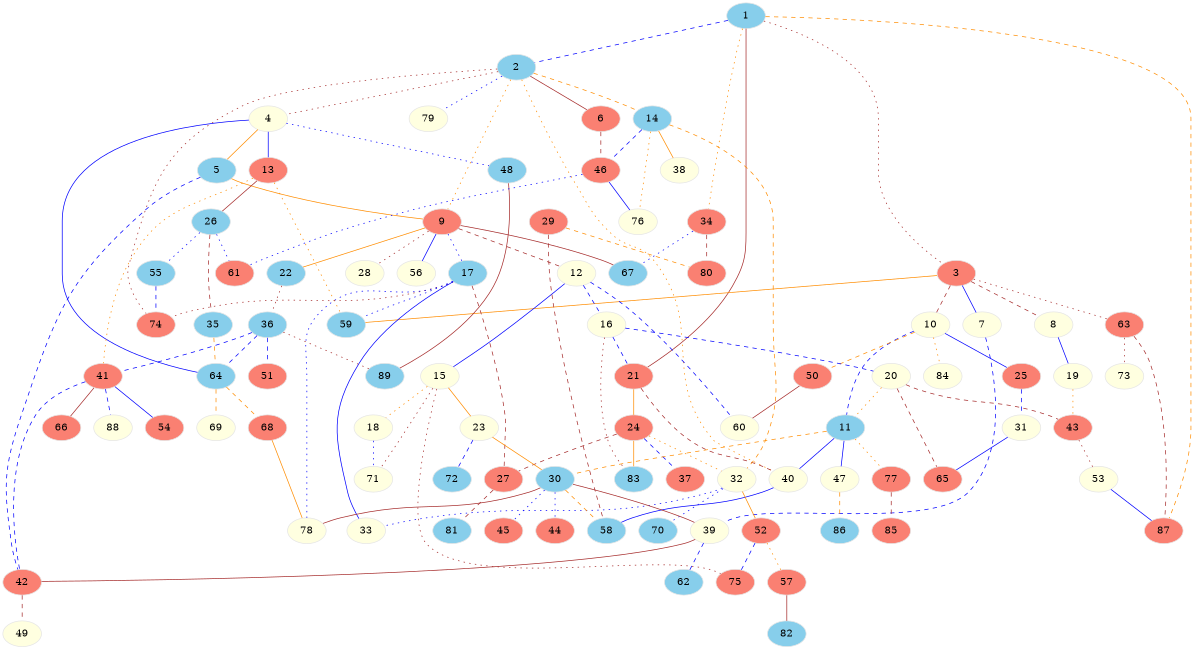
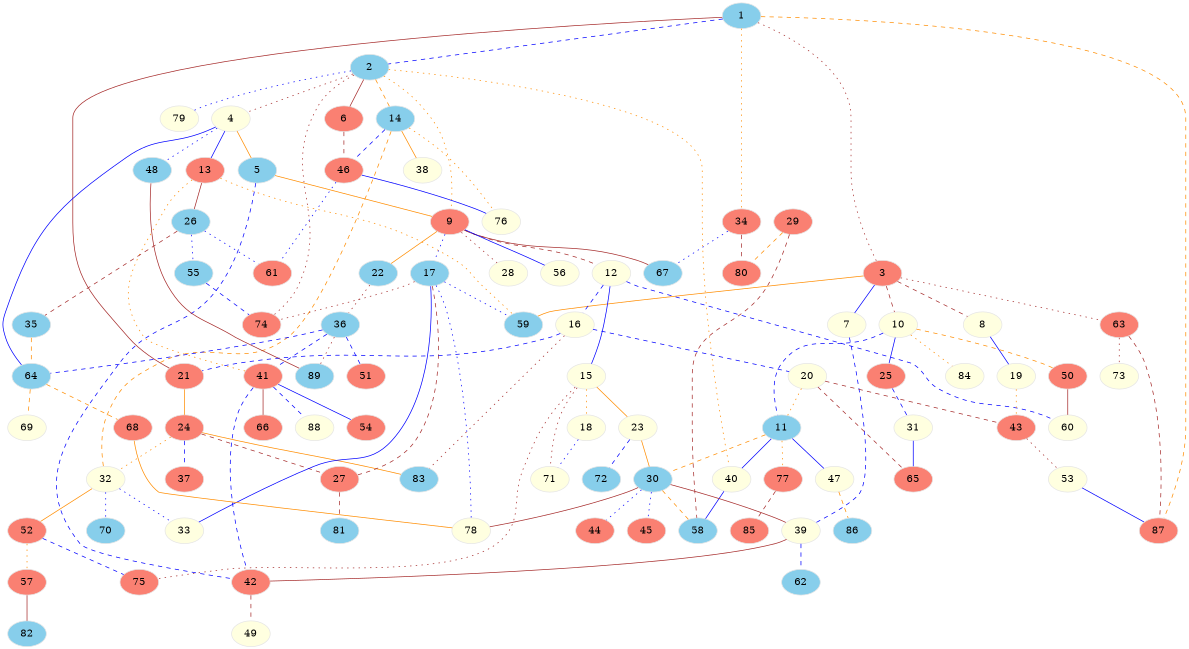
edge "21" -- "40": removed
